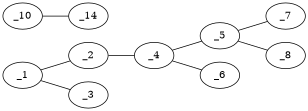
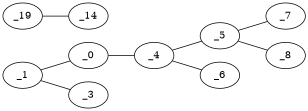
node "_10": label "_10" -> "_19"
node "_2": label "_2" -> "_0"
